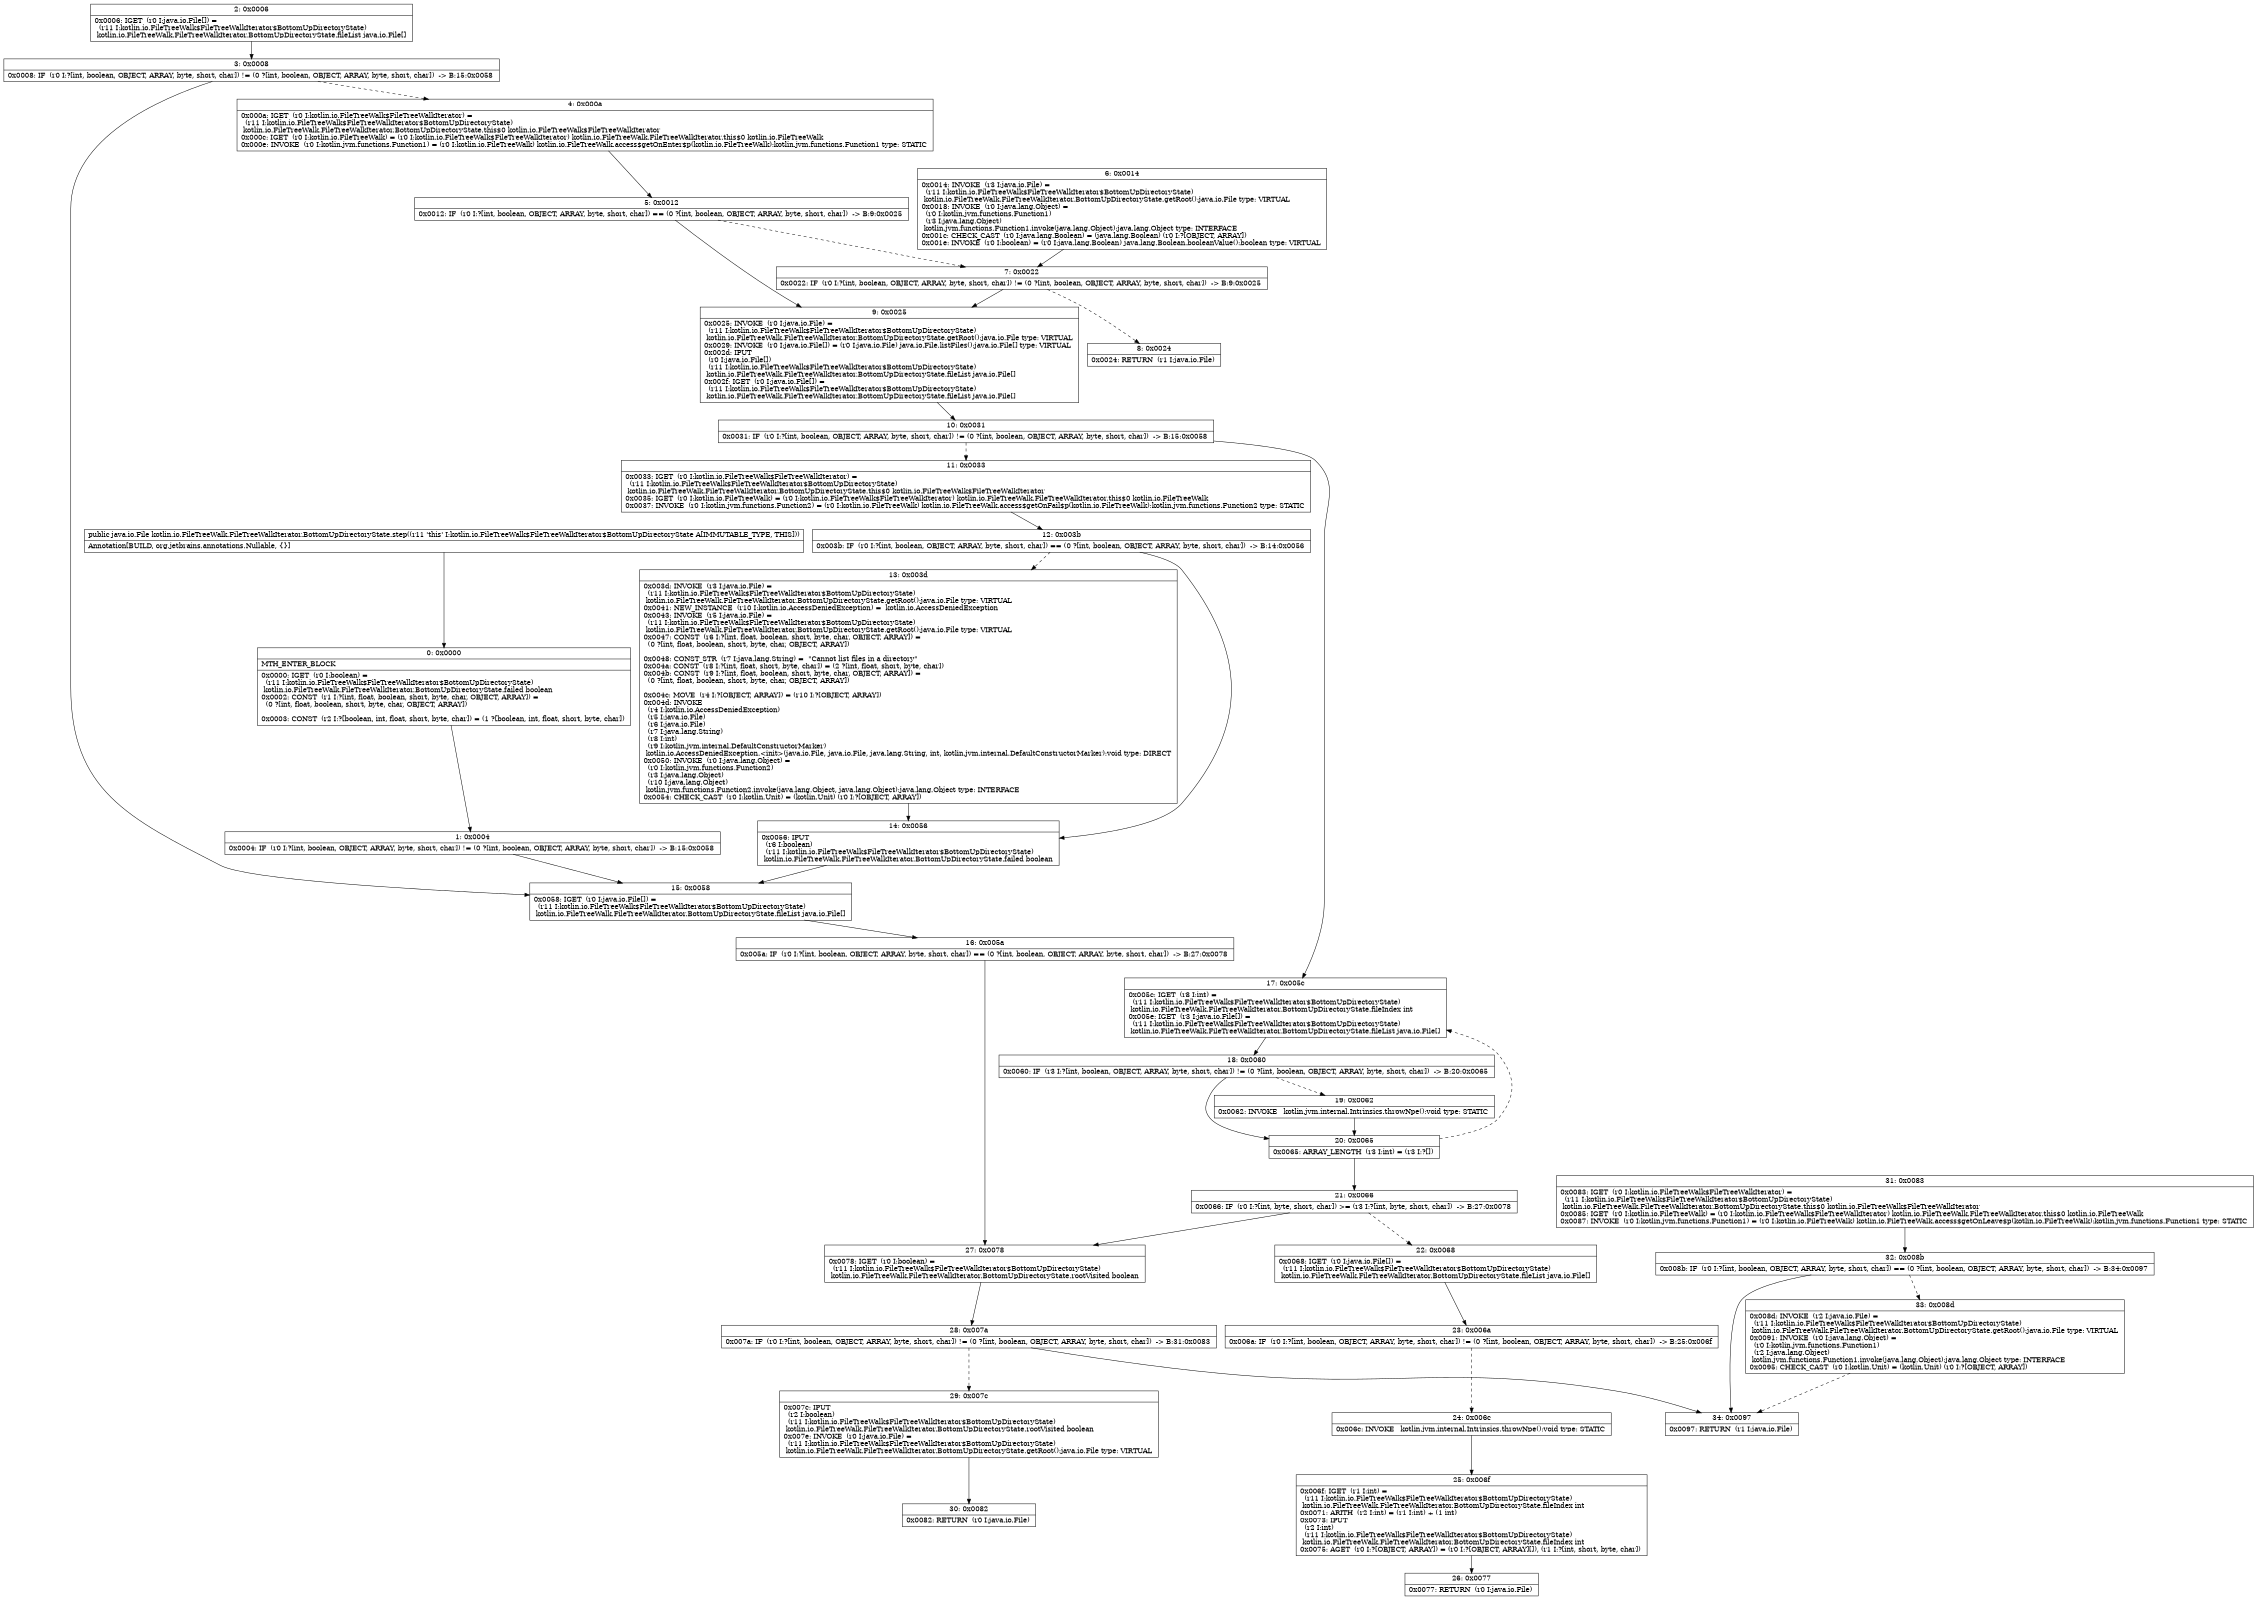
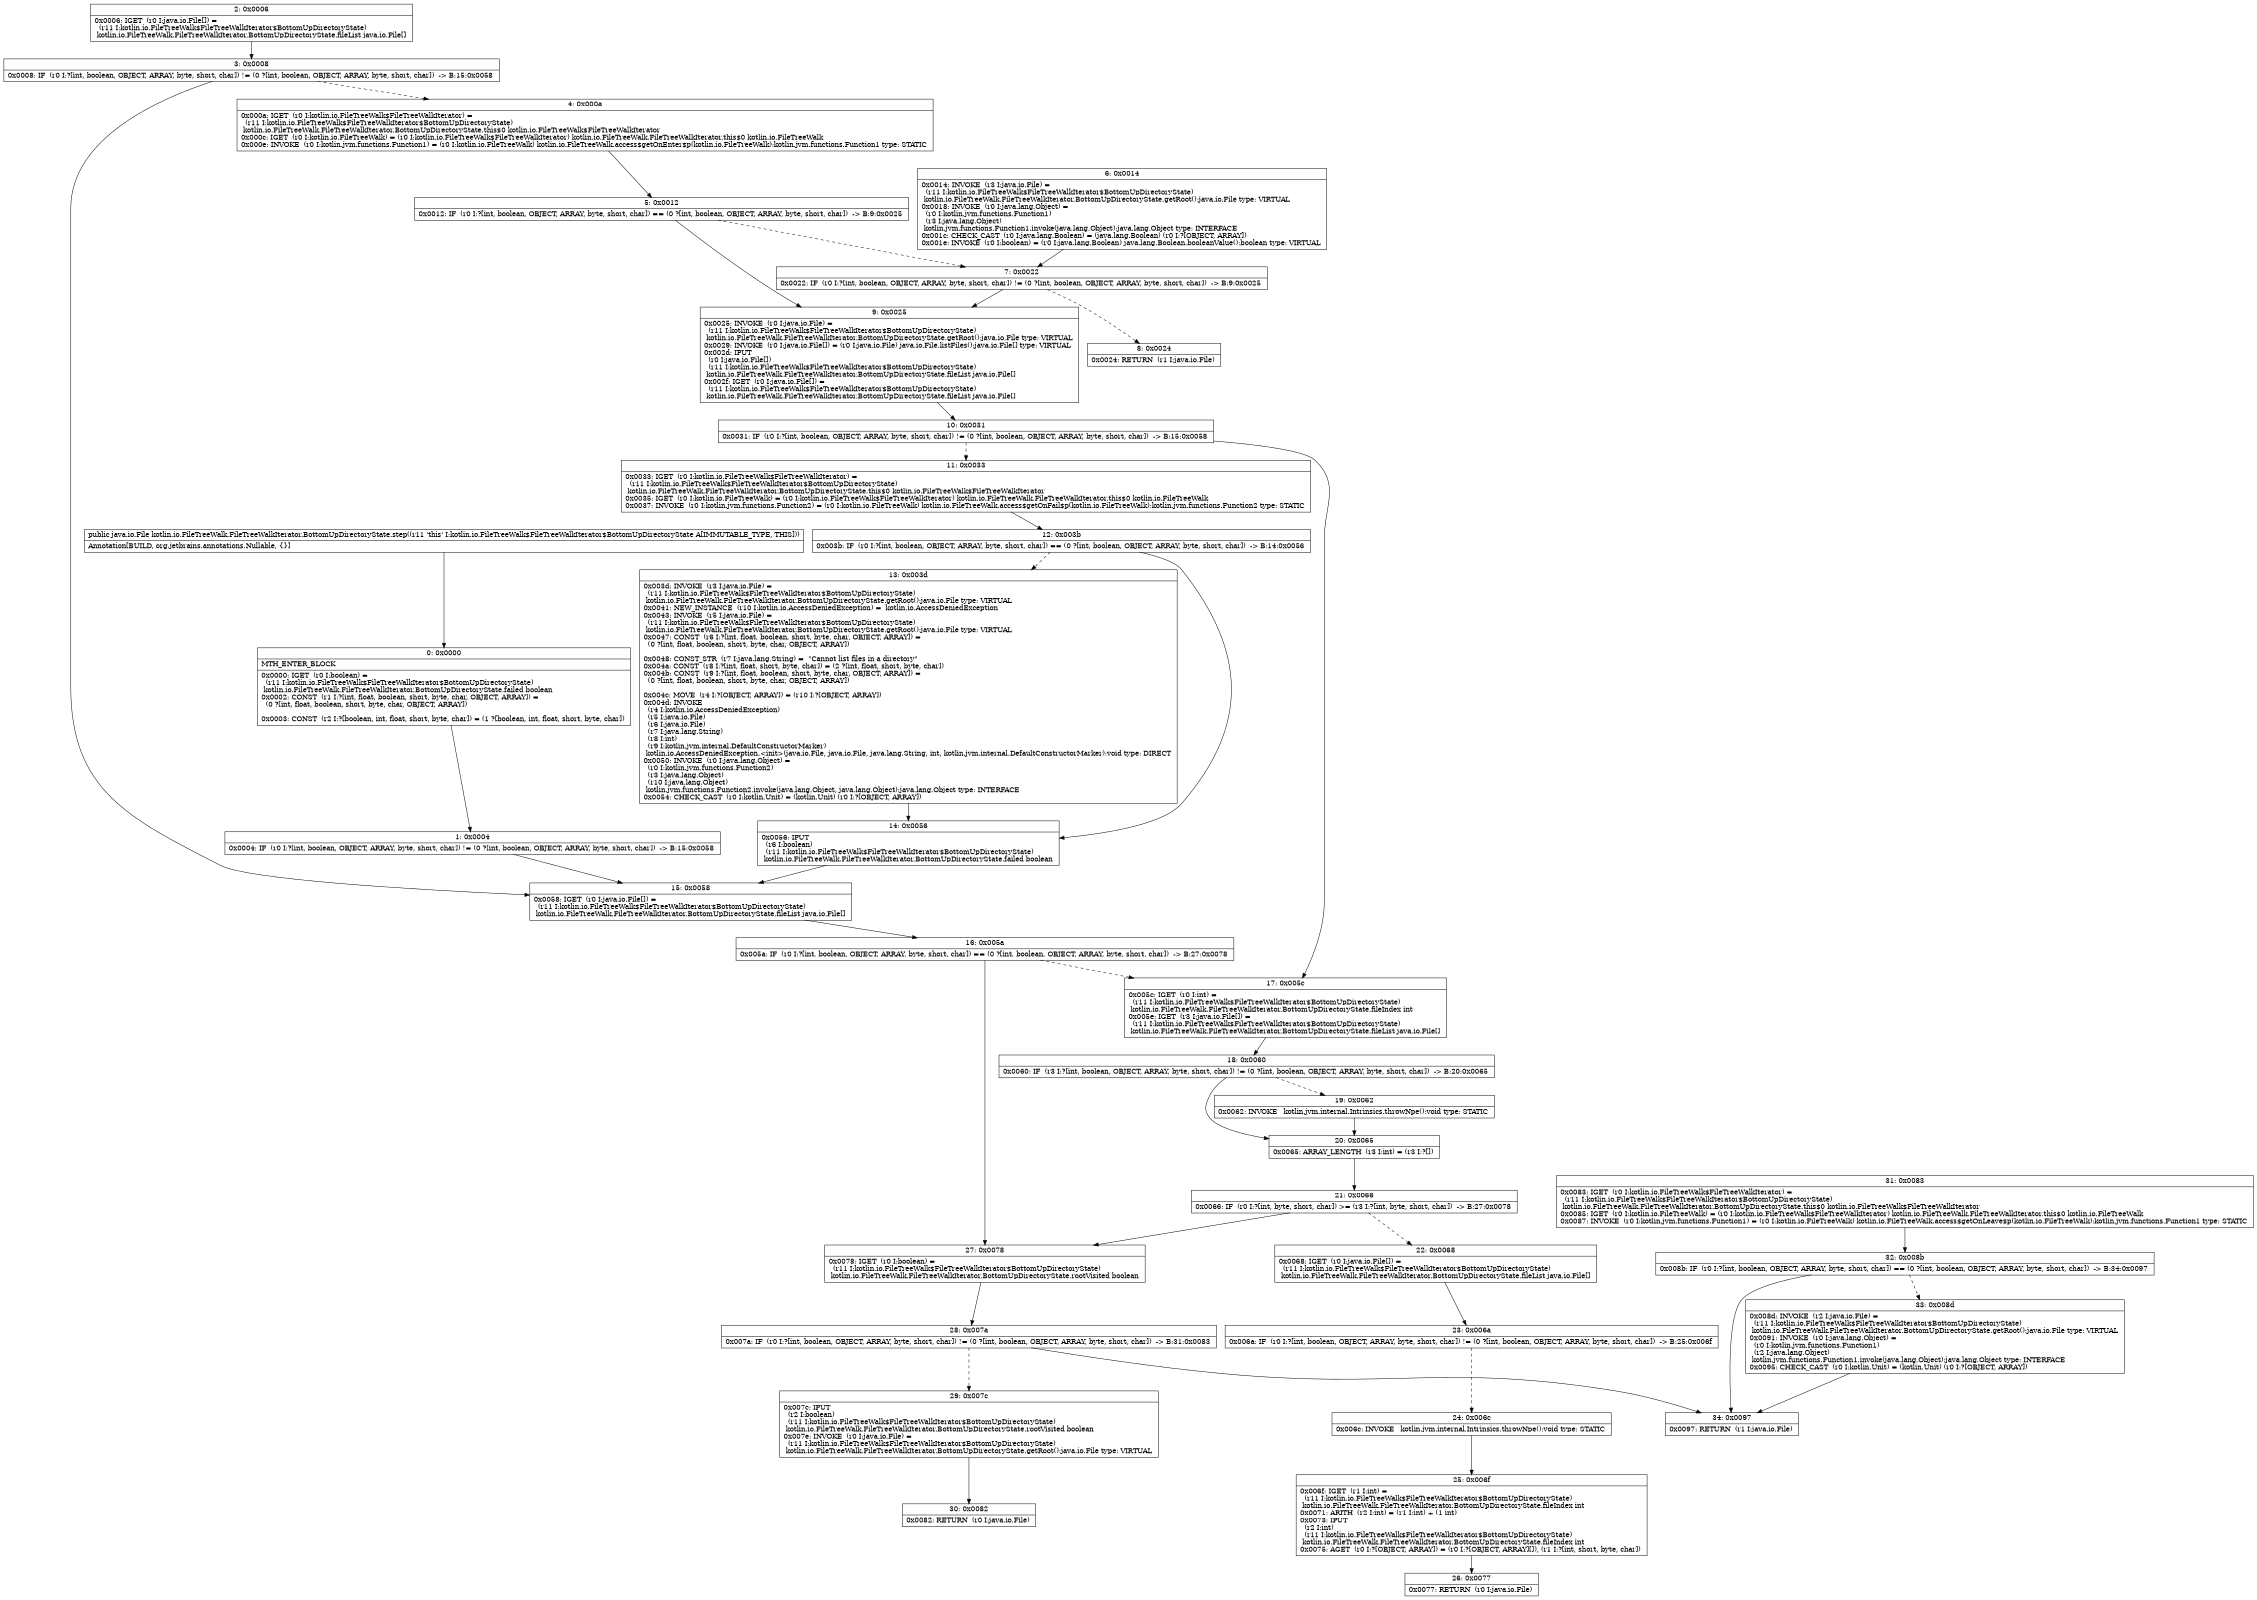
node "17: 0x005c": text "0x005c: IGET  (r8 I:int) =" -> "0x005c: IGET  (r0 I:int) ="
edge "20: 0x0065" -> "17: 0x005c": now "16: 0x005a" -> "17: 0x005c"
edge "33: 0x008d" -> "34: 0x0097": style dashed -> solid
